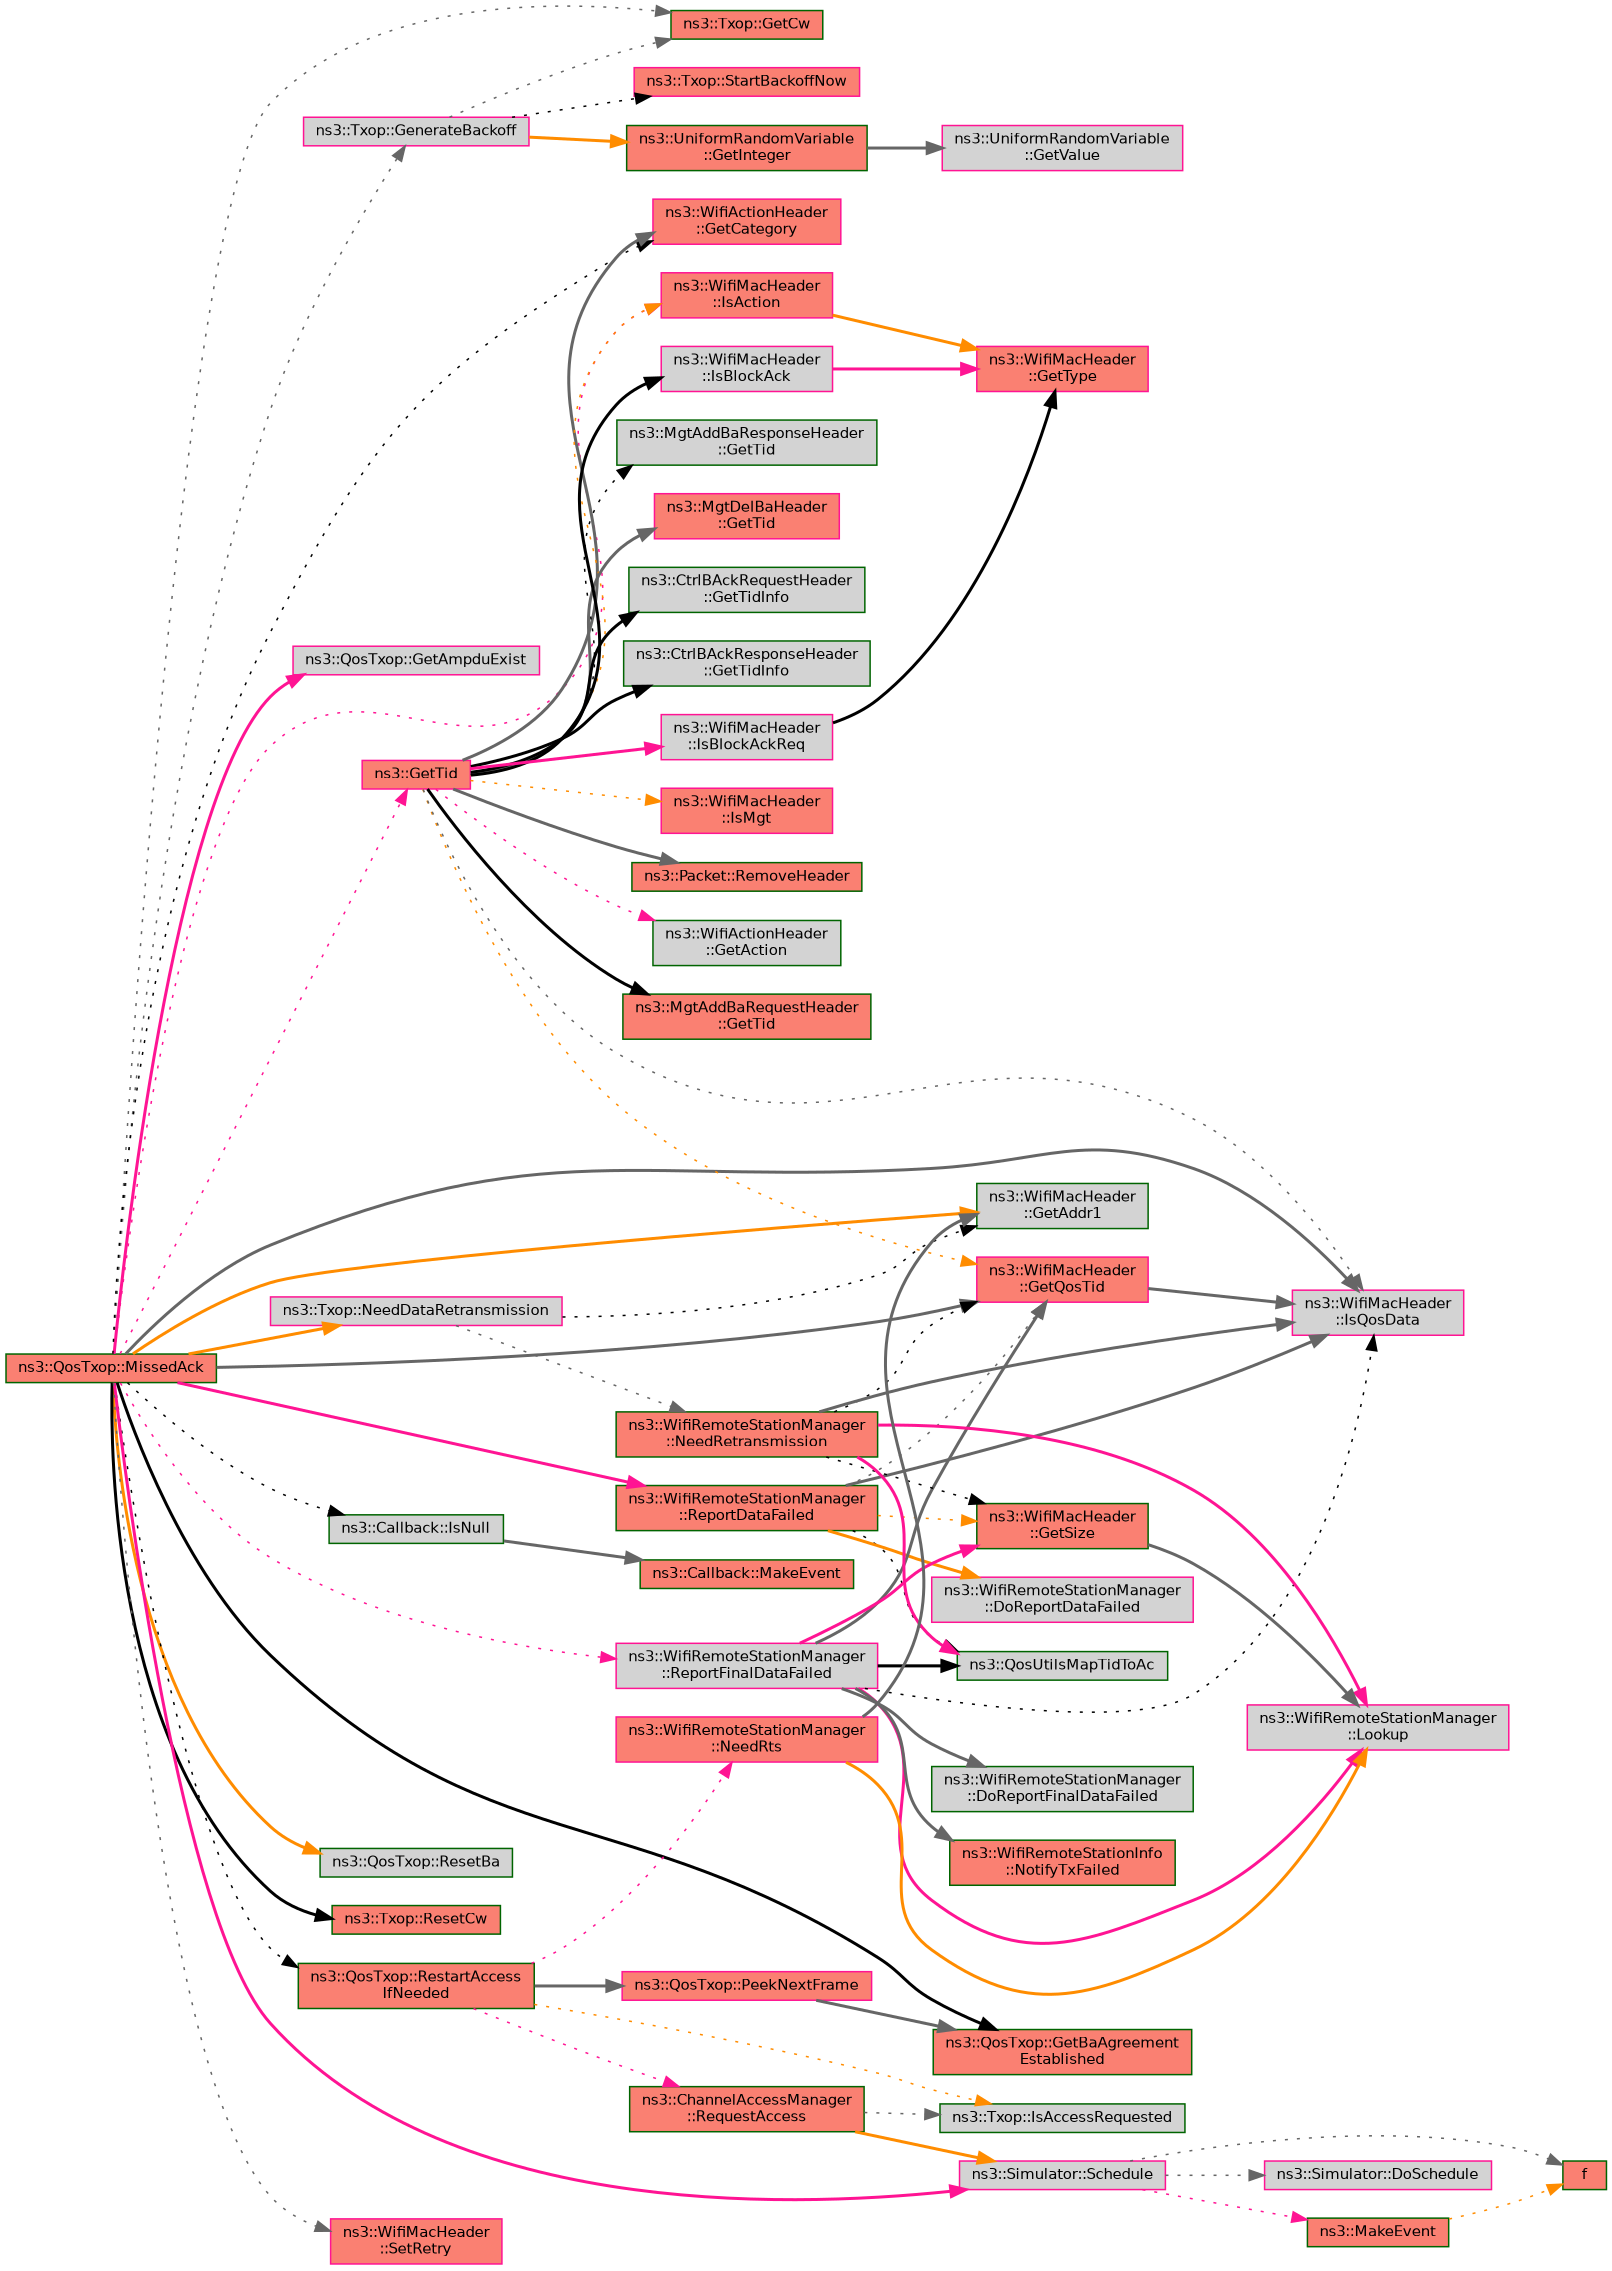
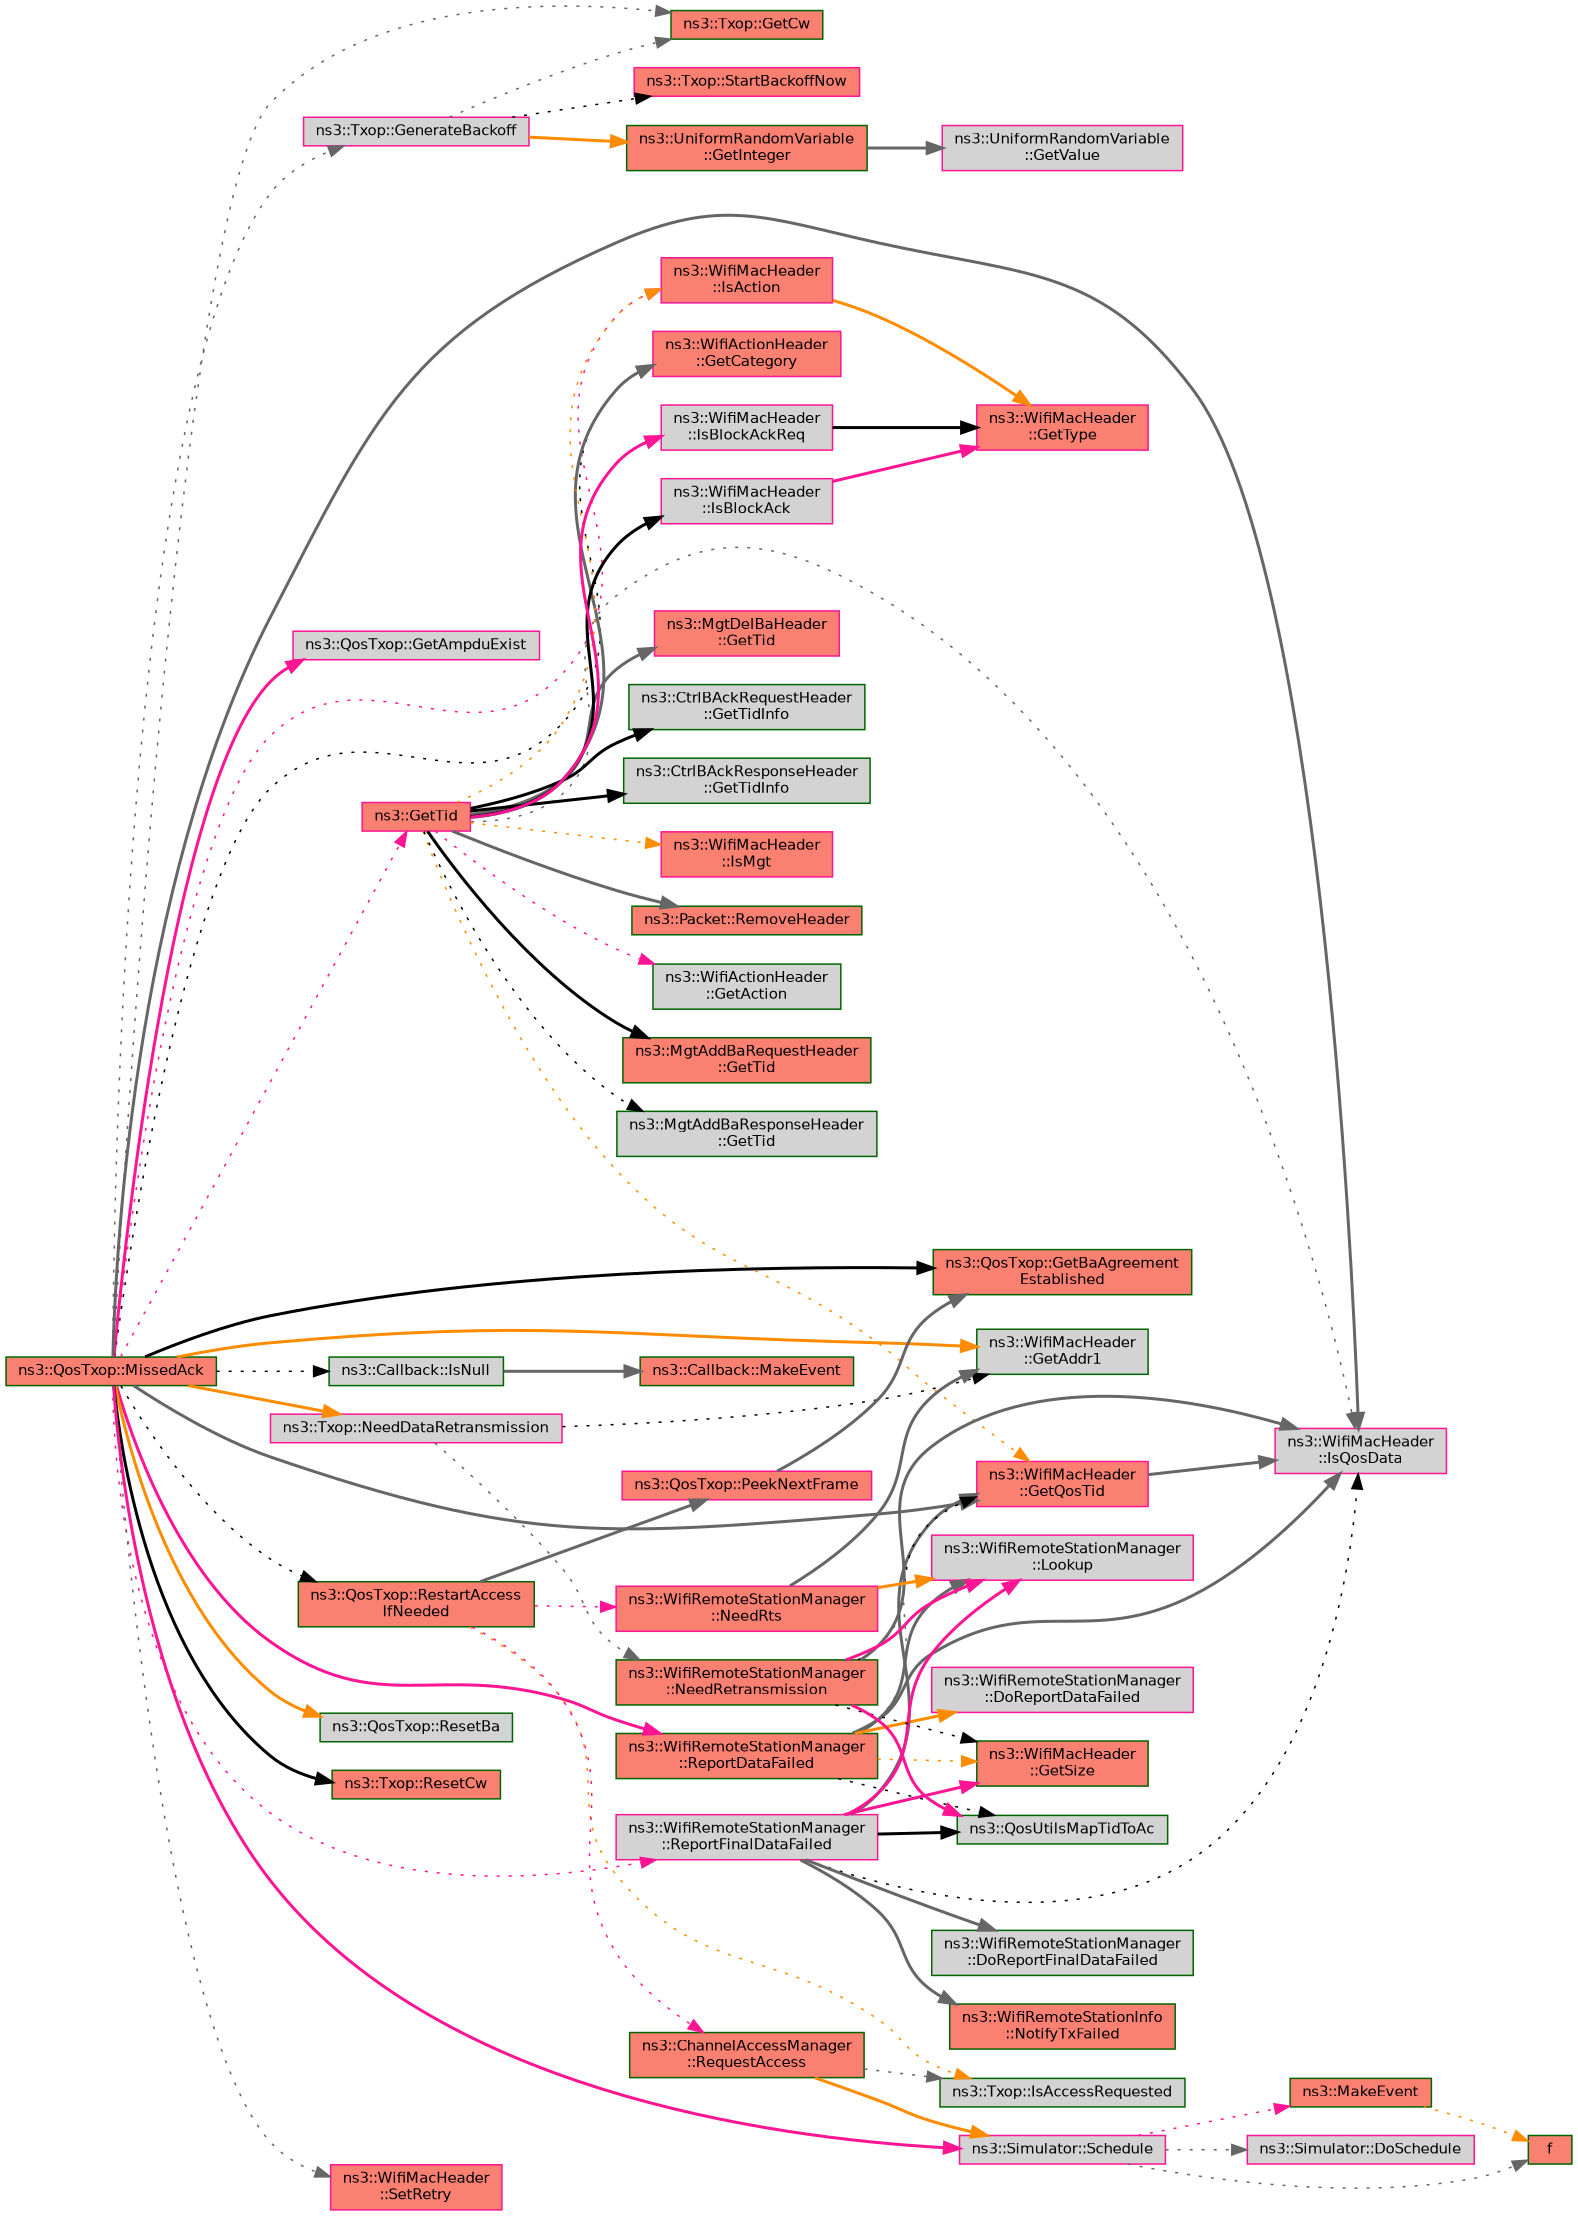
edge "ns3::WifiMacHeader ::GetSize" -> "ns3::WifiRemoteStationManager ::Lookup": now "ns3::WifiRemoteStationManager ::ReportDataFailed" -> "ns3::WifiRemoteStationManager ::Lookup"
